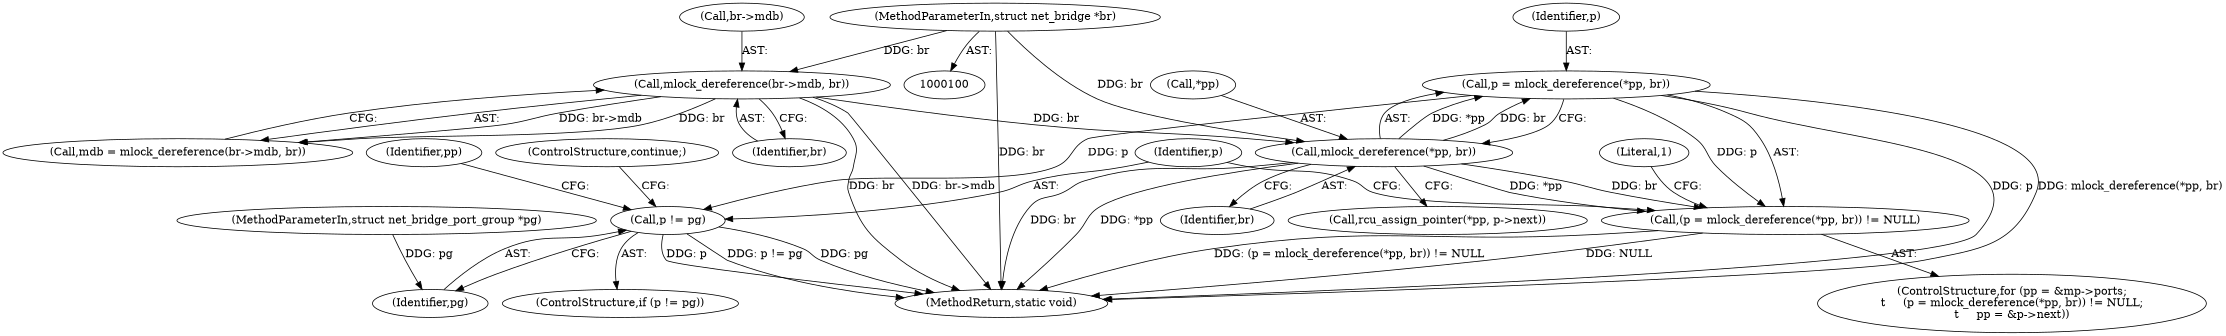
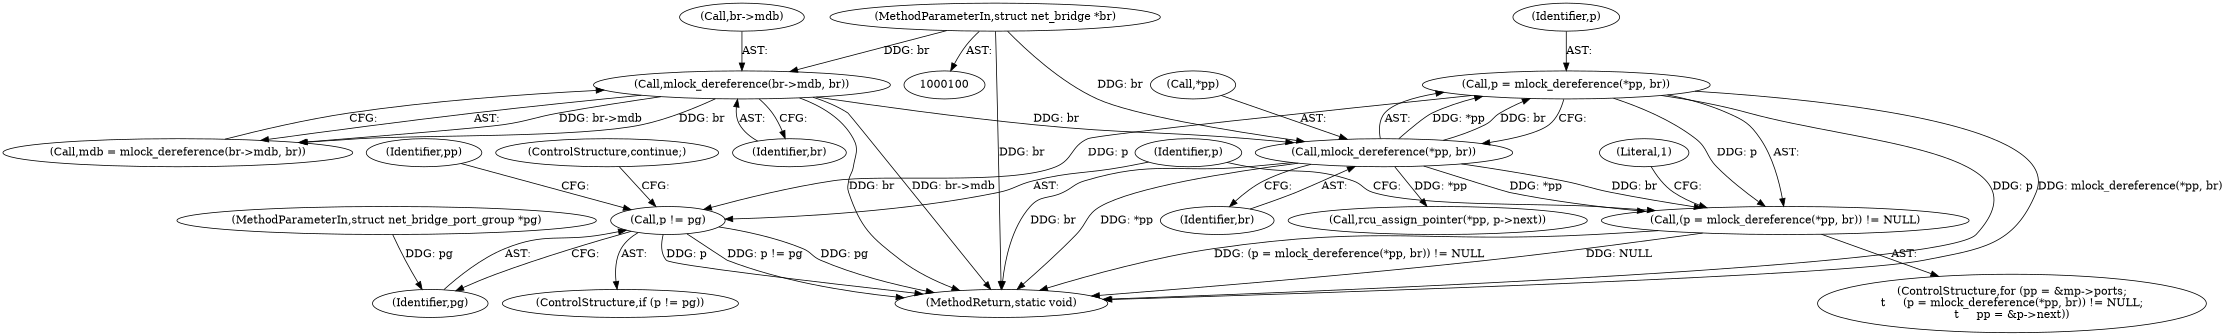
edge "(Call,mlock_dereference(*pp, br))" -> "(Call,rcu_assign_pointer(*pp, p->next))": label "CFG: " -> "DDG: *pp"
